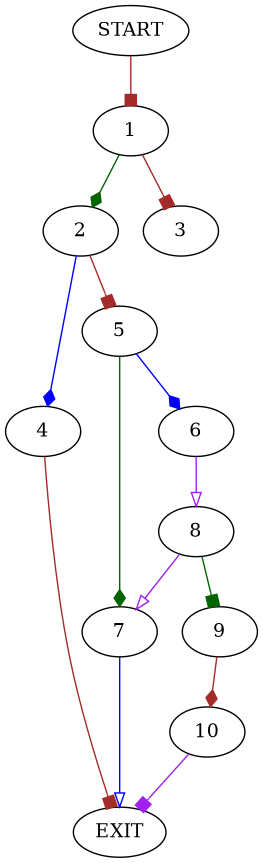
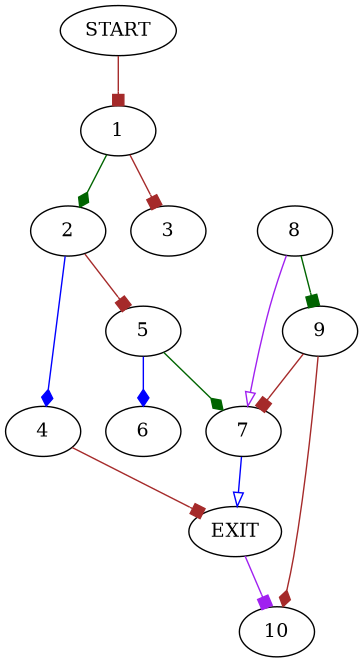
edge "9" -> "7": added
edge "6" -> "8": removed
edge "10" -> "EXIT": reversed
